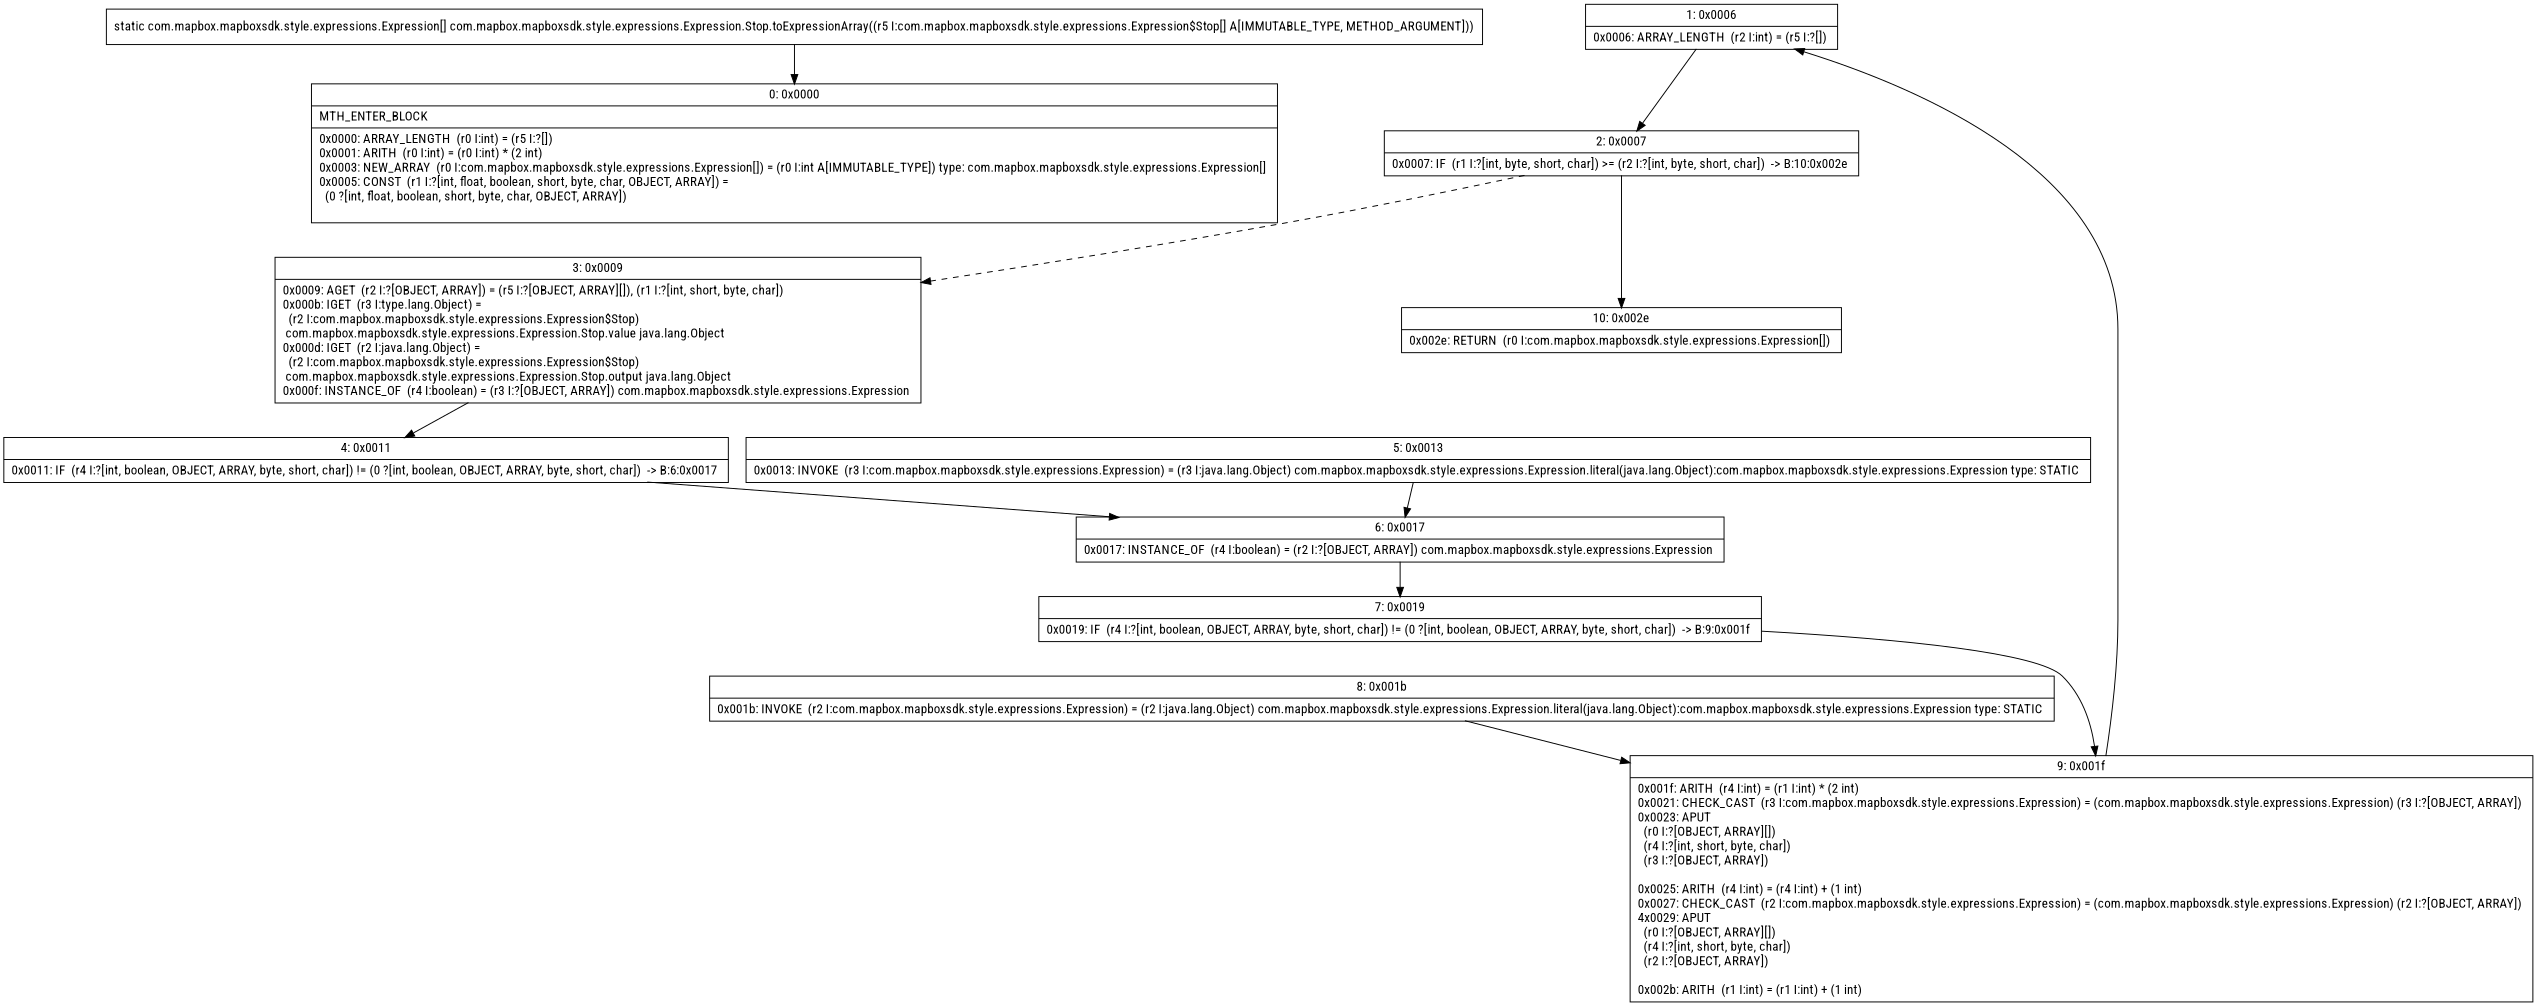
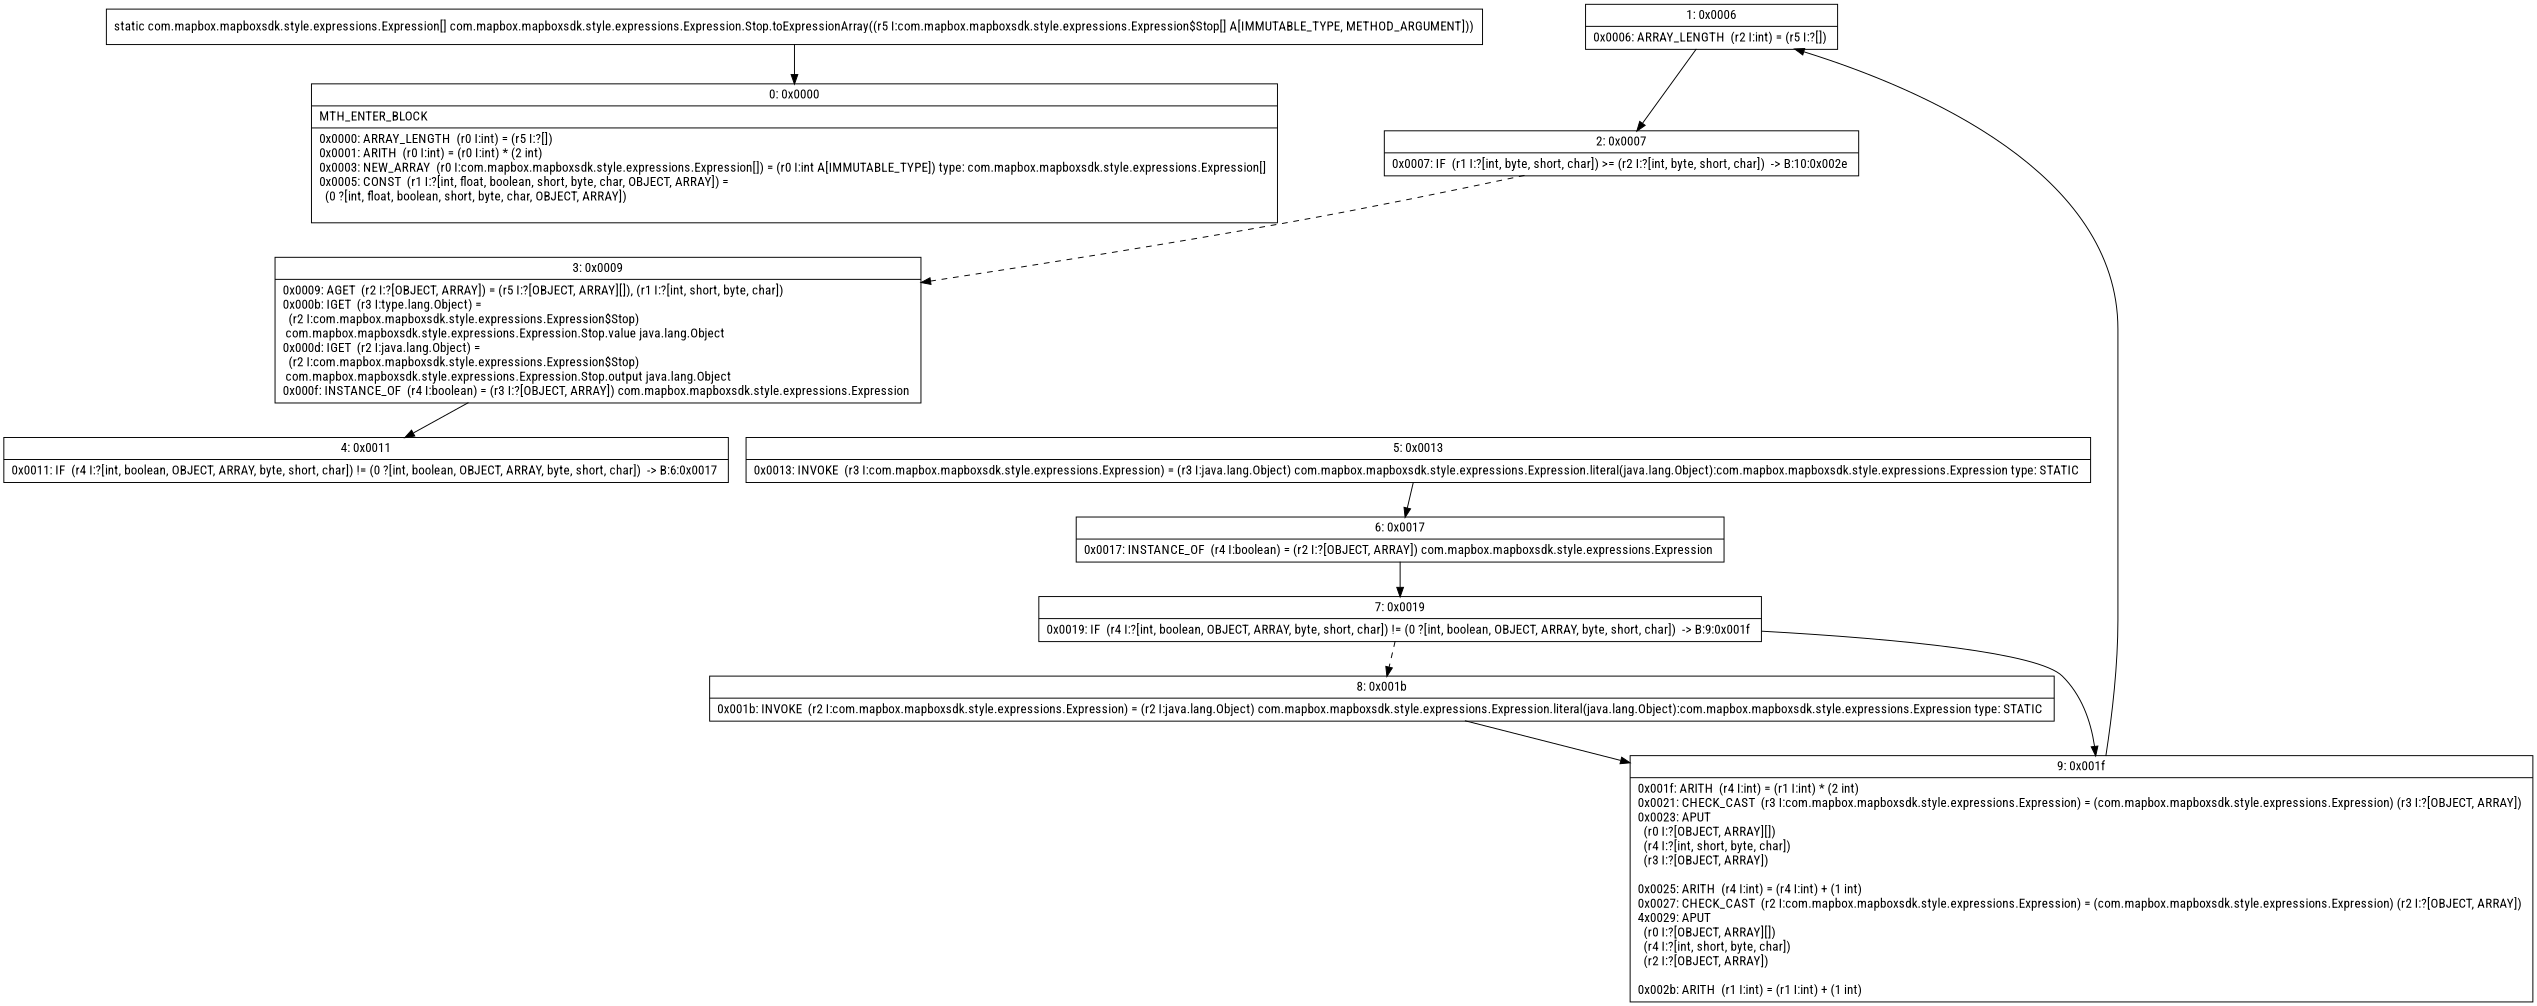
node "10: 0x002e": removed
edge "4: 0x0011" -> "6: 0x0017": removed
edge "7: 0x0019" -> "8: 0x001b": added
